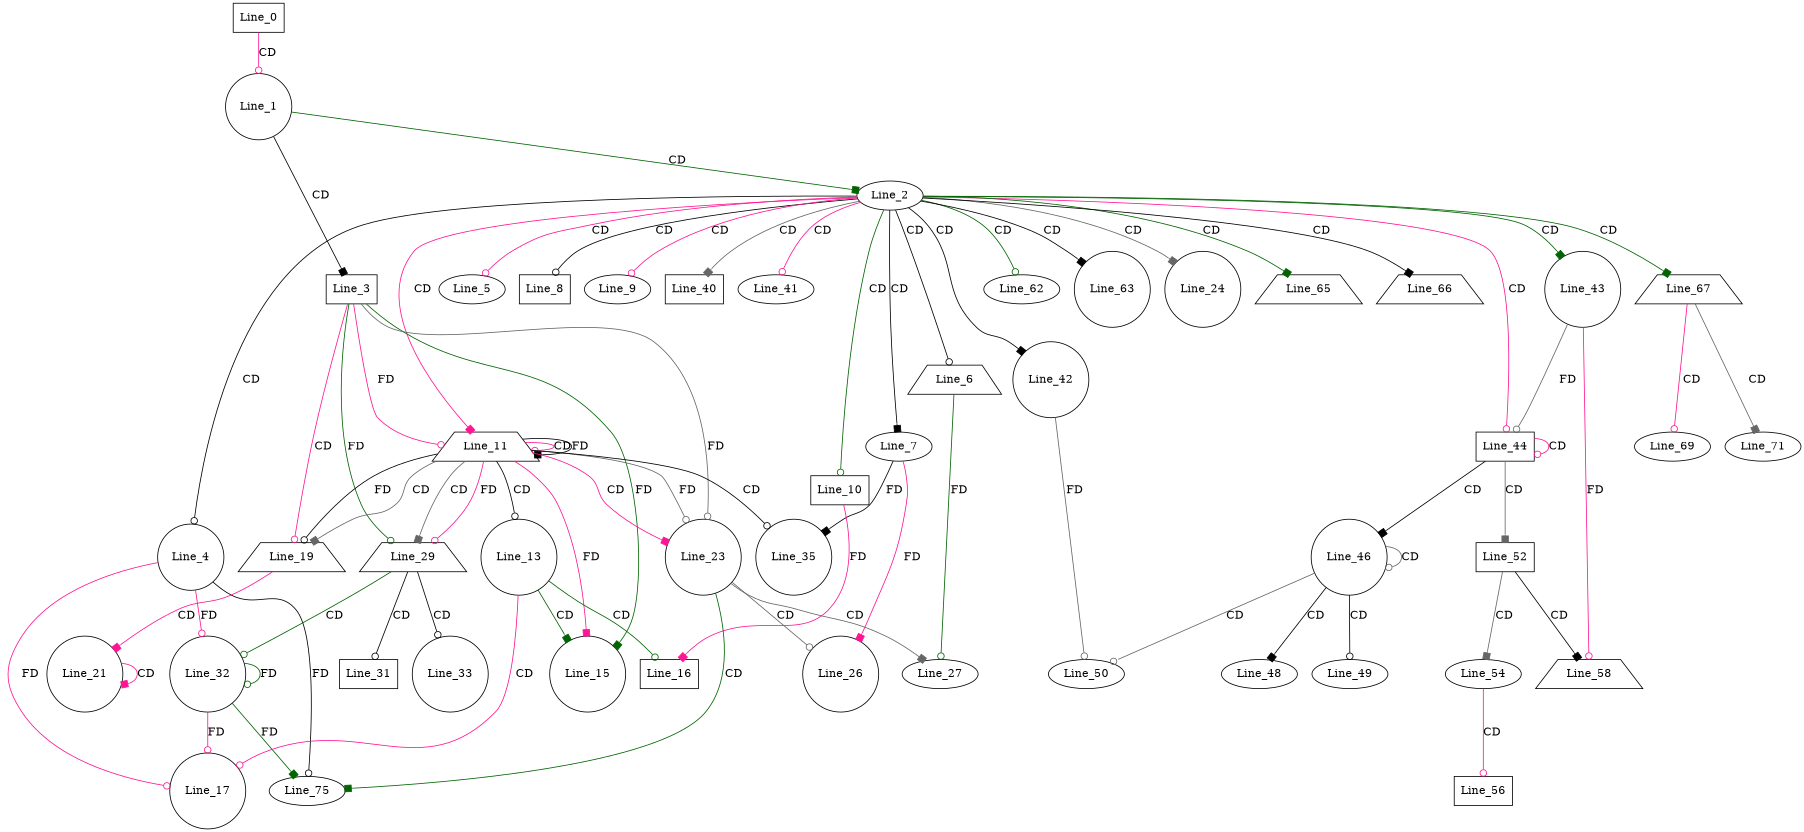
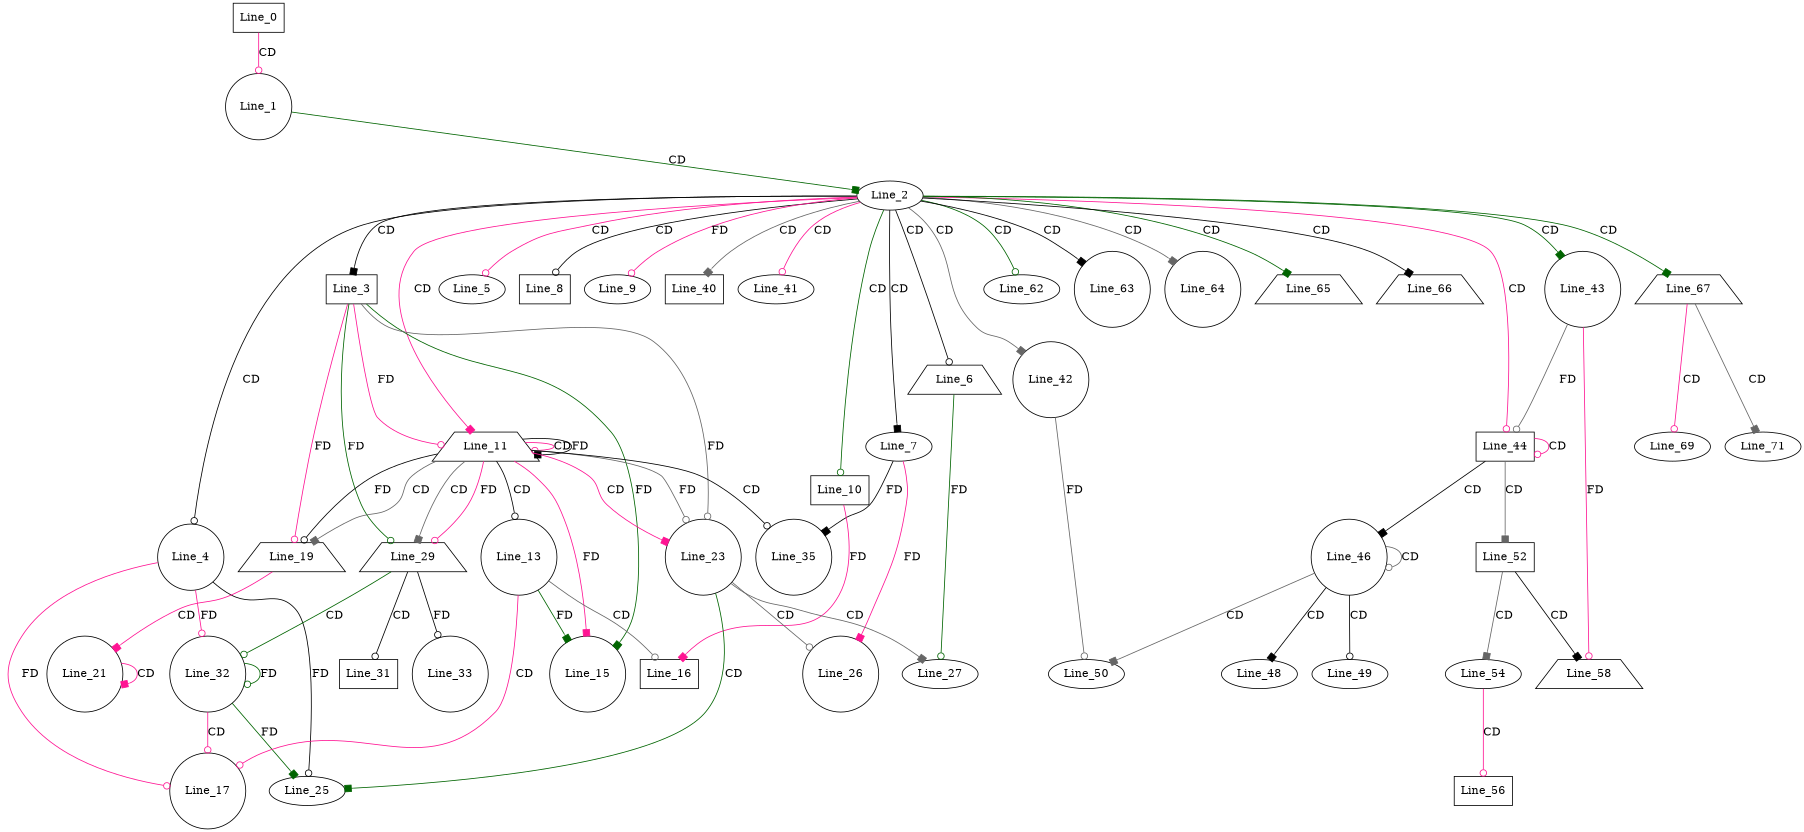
edge "Line_1" -> "Line_3": now "Line_2" -> "Line_3"
edge "Line_2" -> "Line_9": label "CD" -> "FD"
edge "Line_2" -> "Line_42": color black -> gray40
node "Line_24": label "Line_24" -> "Line_64"
edge "Line_3" -> "Line_19": label "CD" -> "FD"
edge "Line_13" -> "Line_16": color darkgreen -> gray40
edge "Line_29" -> "Line_33": label "CD" -> "FD"
edge "Line_13" -> "Line_15": label "CD" -> "FD"
edge "Line_46" -> "Line_50": arrowhead odot -> box
edge "Line_32" -> "Line_17": label "FD" -> "CD"
node "Line_75": label "Line_75" -> "Line_25"
